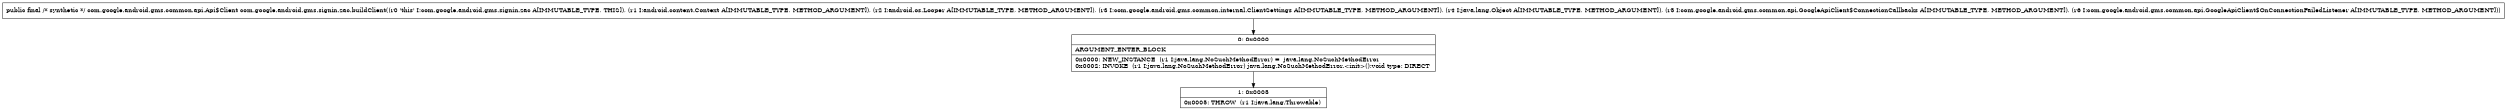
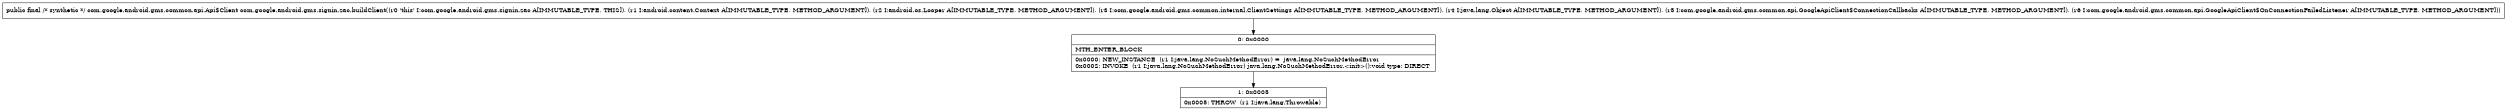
node "0: 0x0000": text "ARGUMENT_ENTER_BLOCK" -> "MTH_ENTER_BLOCK"
